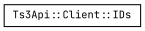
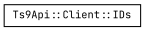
node "Ts3Api::Client::IDs": label "Ts3Api::Client::IDs" -> "Ts9Api::Client::IDs"
